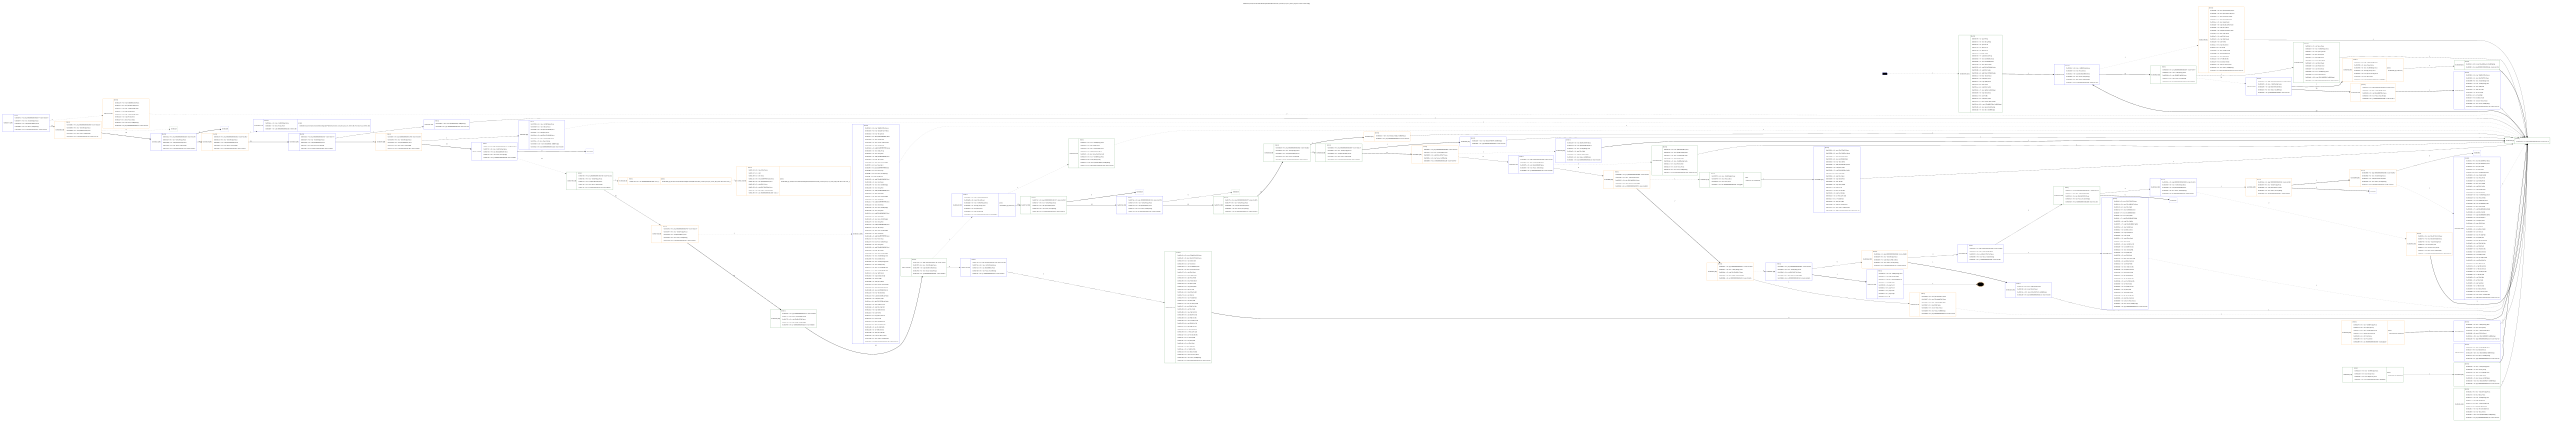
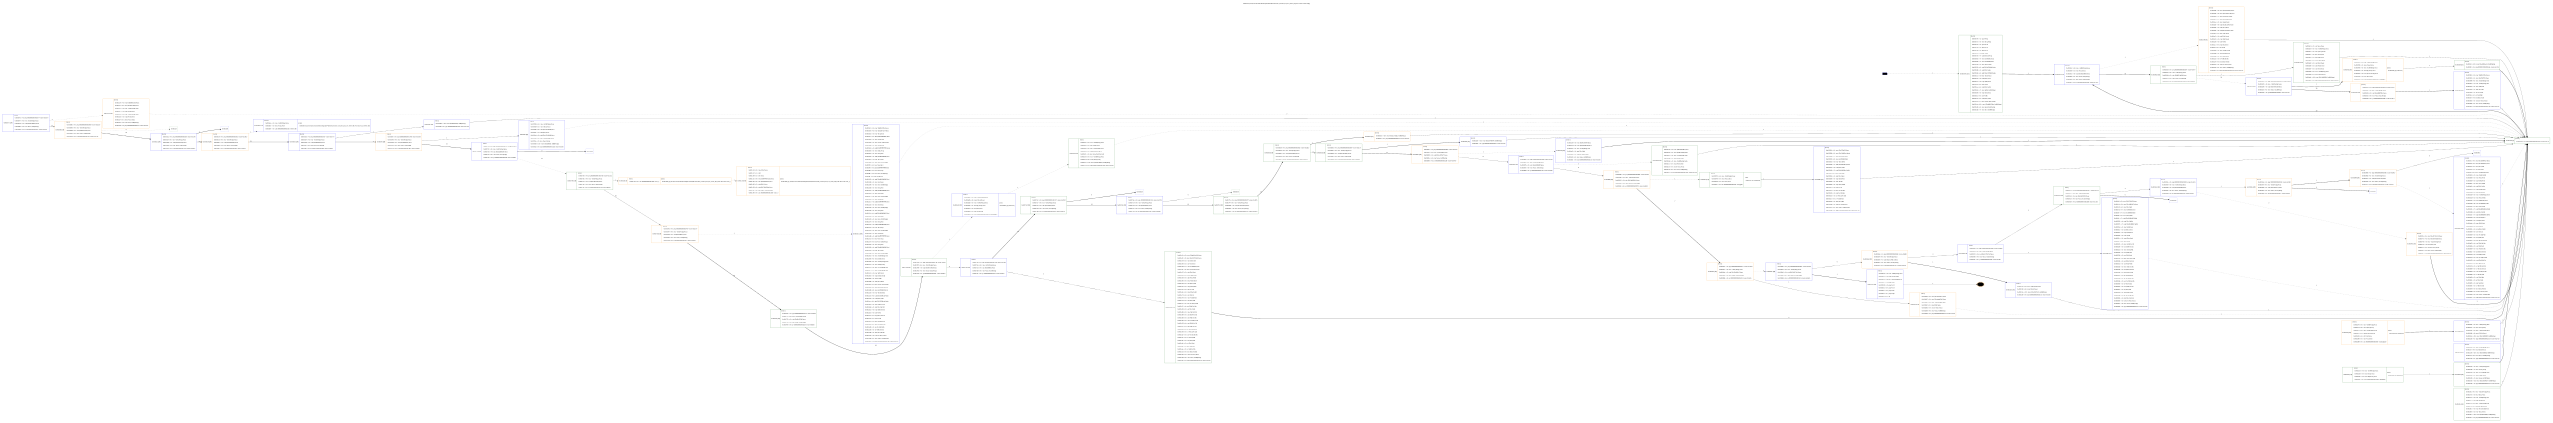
edge "0x401bd1 [29]" -> "0x4017c2 [28]": now "0x4017a6 [28]" -> "0x4017c2 [28]"
